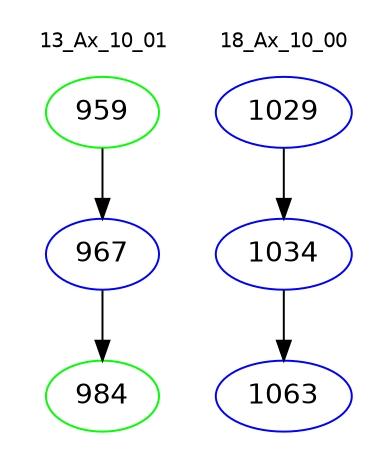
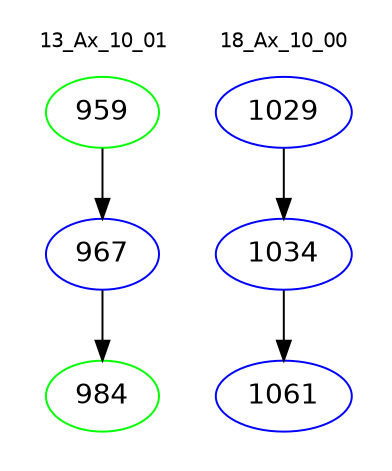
node "1063": label "1063" -> "1061"
